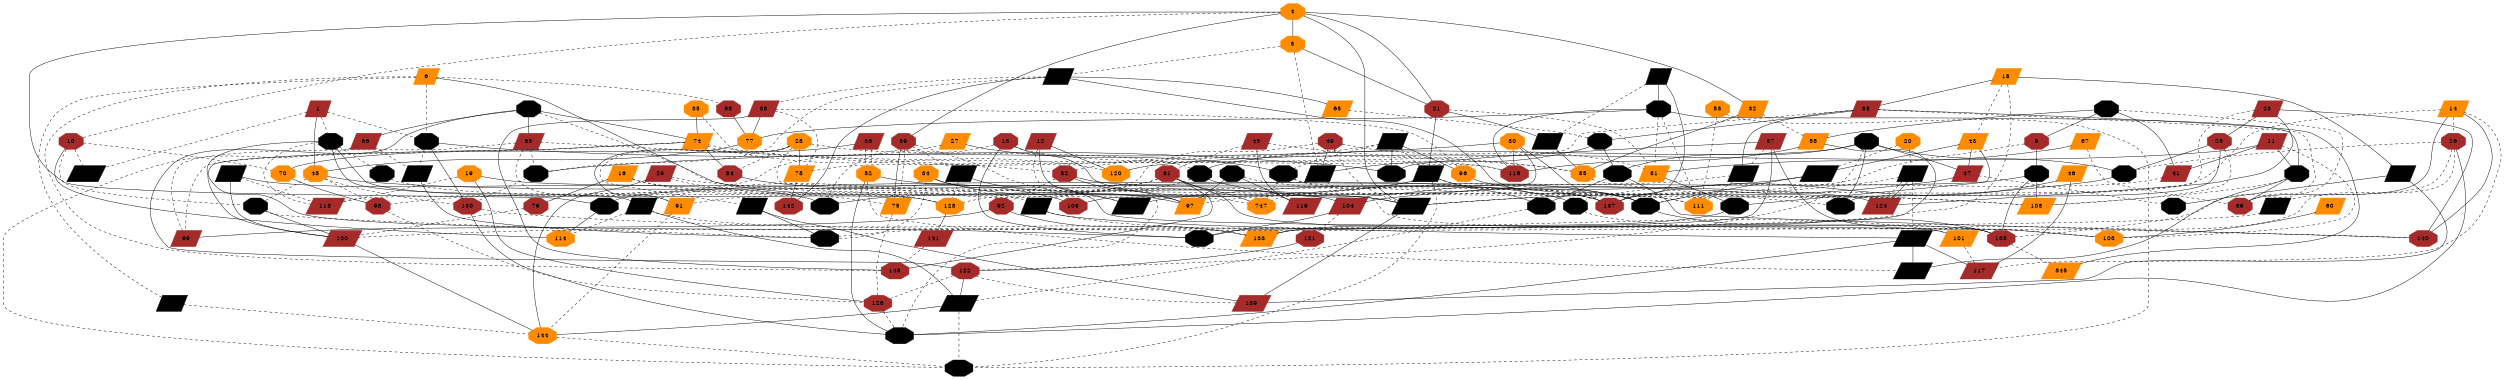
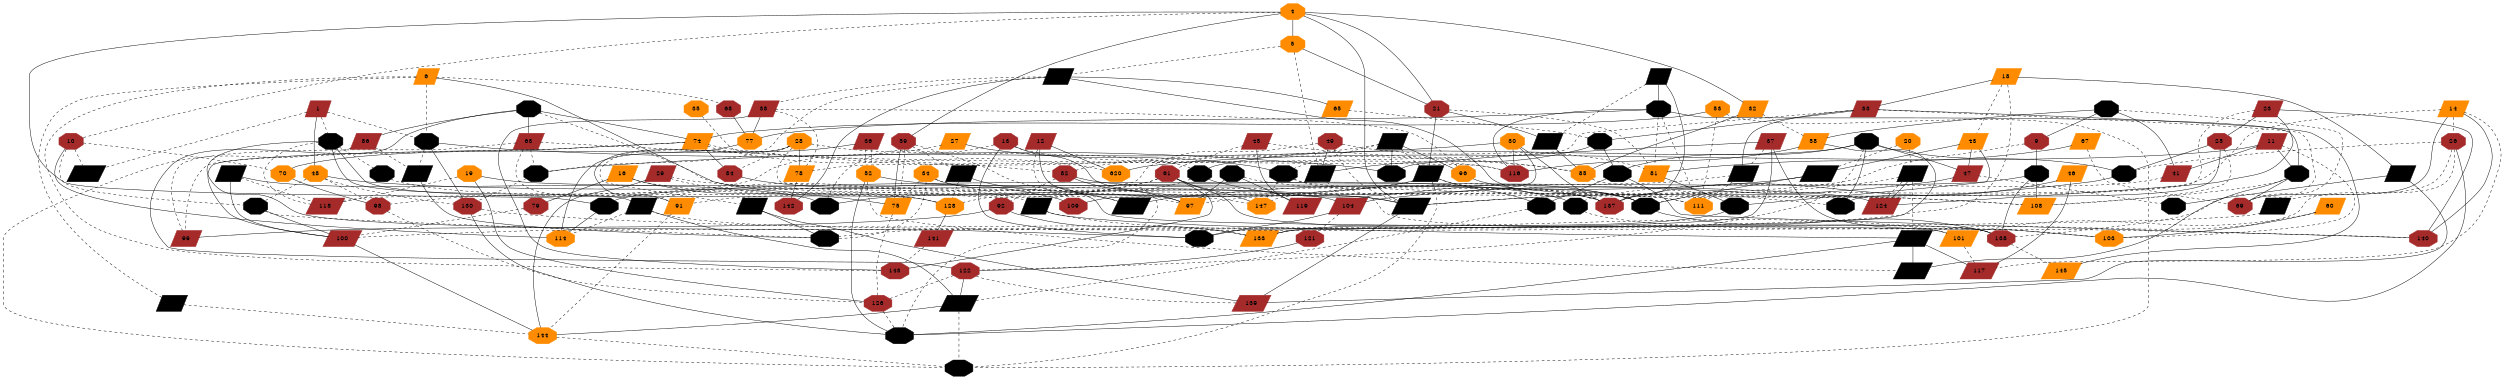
edge "35" -- "74": now "53" -- "74"
edge "77" -- "48": now "77" -- "114"
node "120": label "120" -> "620"
edge "16" -- "75": style dashed -> solid
edge "34" -- "97": style solid -> dashed
node "747": label "747" -> "147"
edge "60" -- "101": added
node "845": label "845" -> "145"
